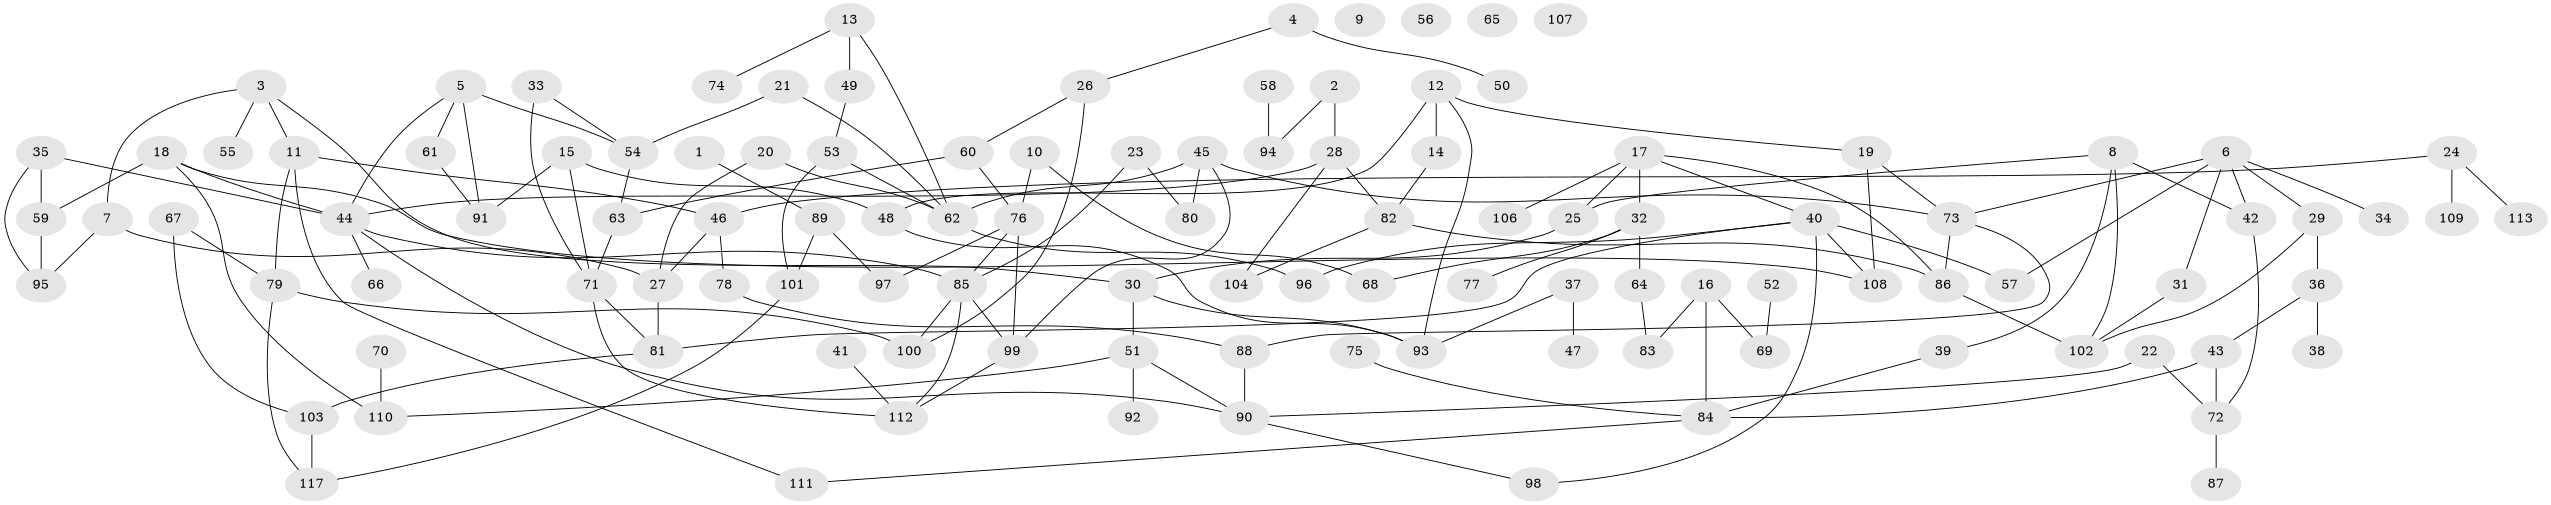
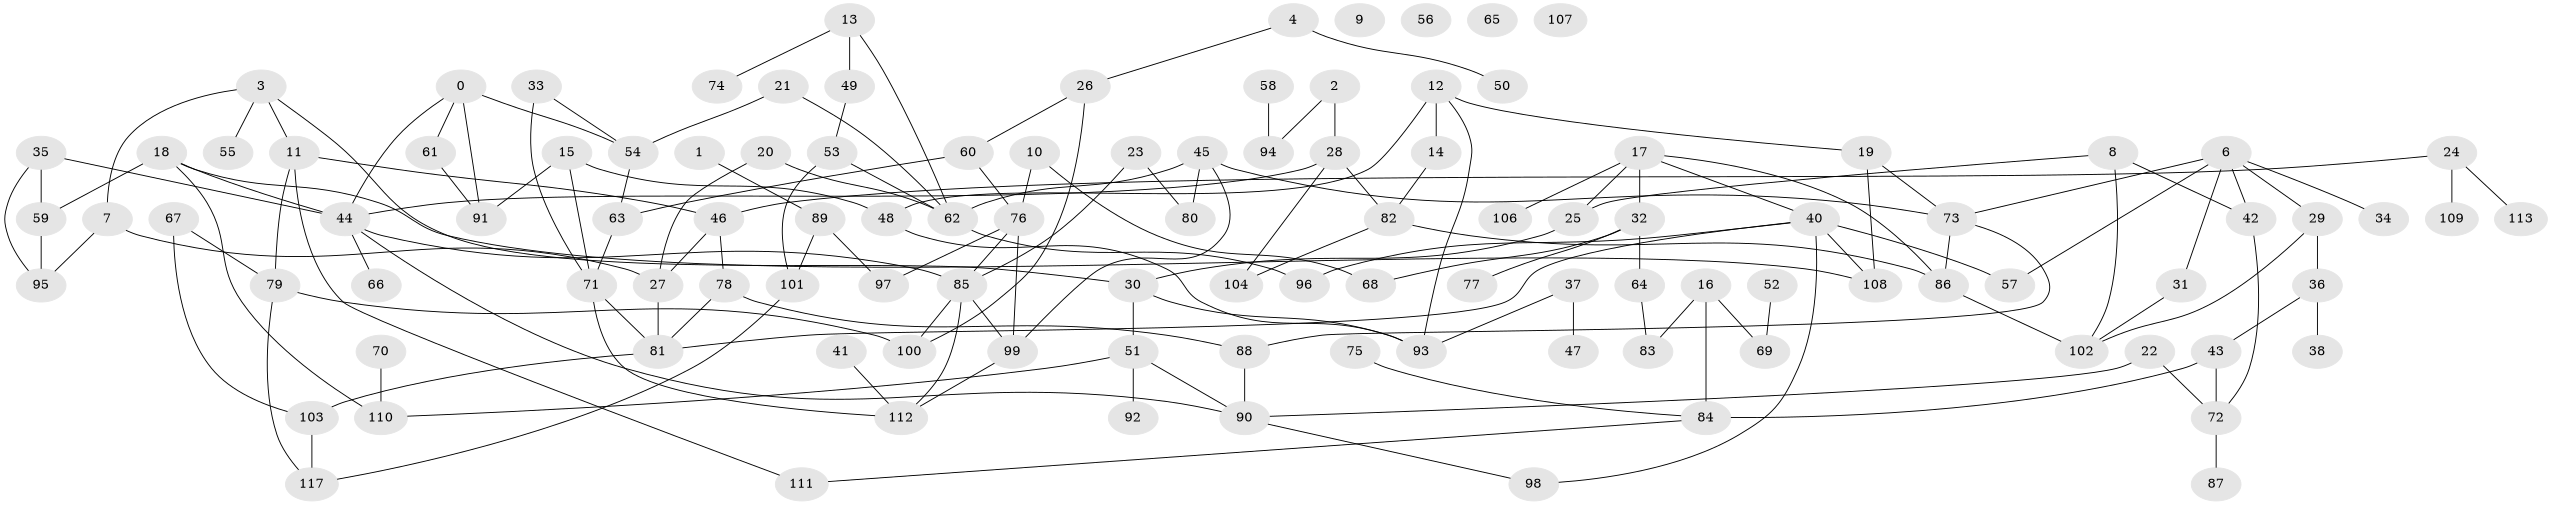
node "5": label "5" -> "0"
edge "78" -- "81": added
node "39": removed
